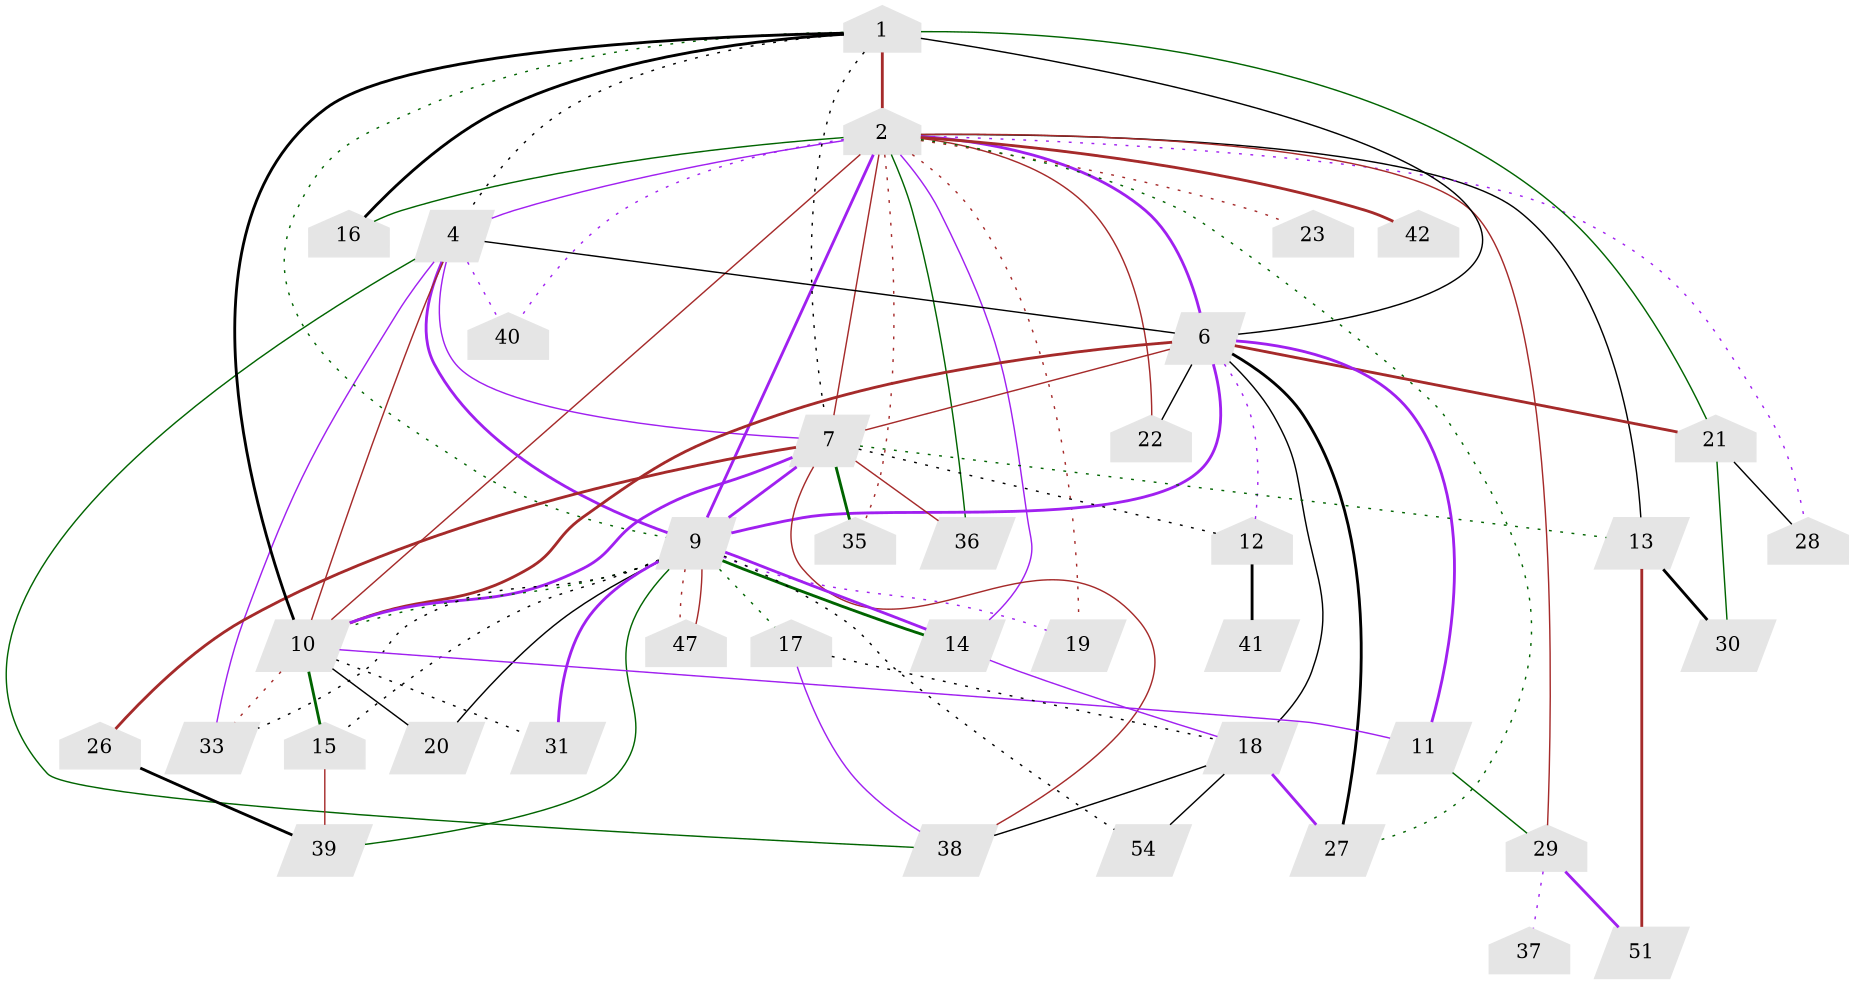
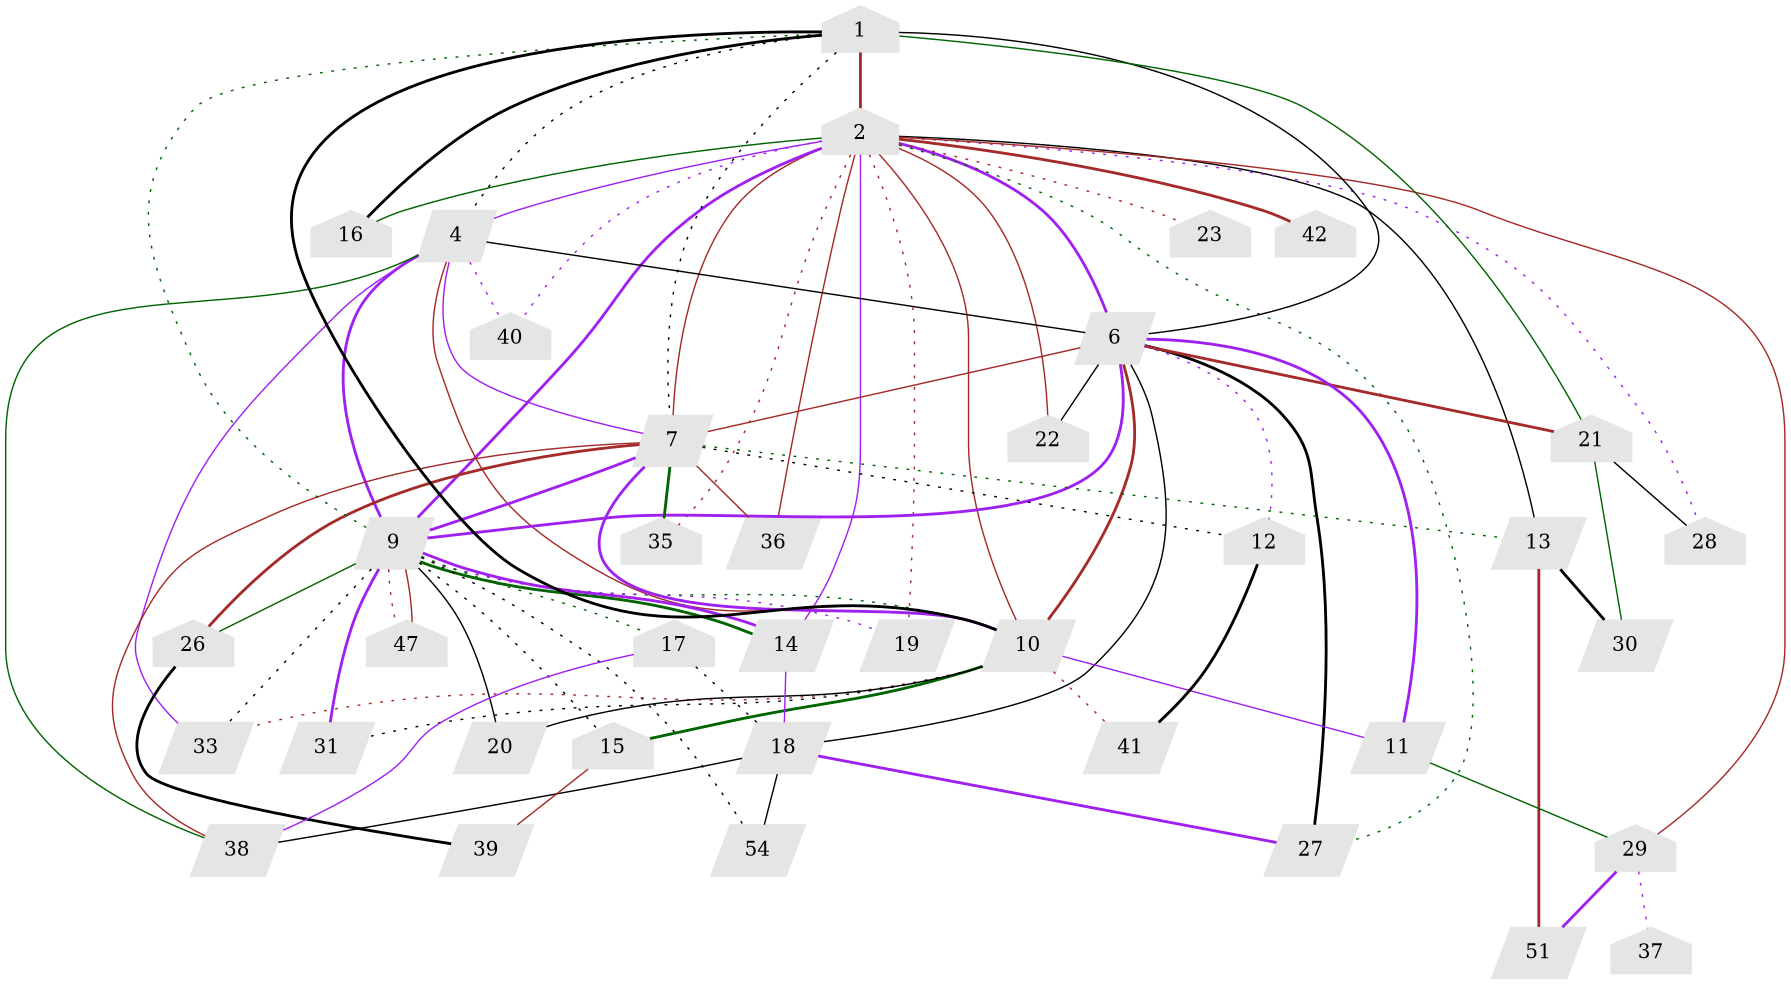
edge "2" -- "36": color darkgreen -> brown
edge "10" -- "41": added
edge "9" -- "39": now "9" -- "26"
